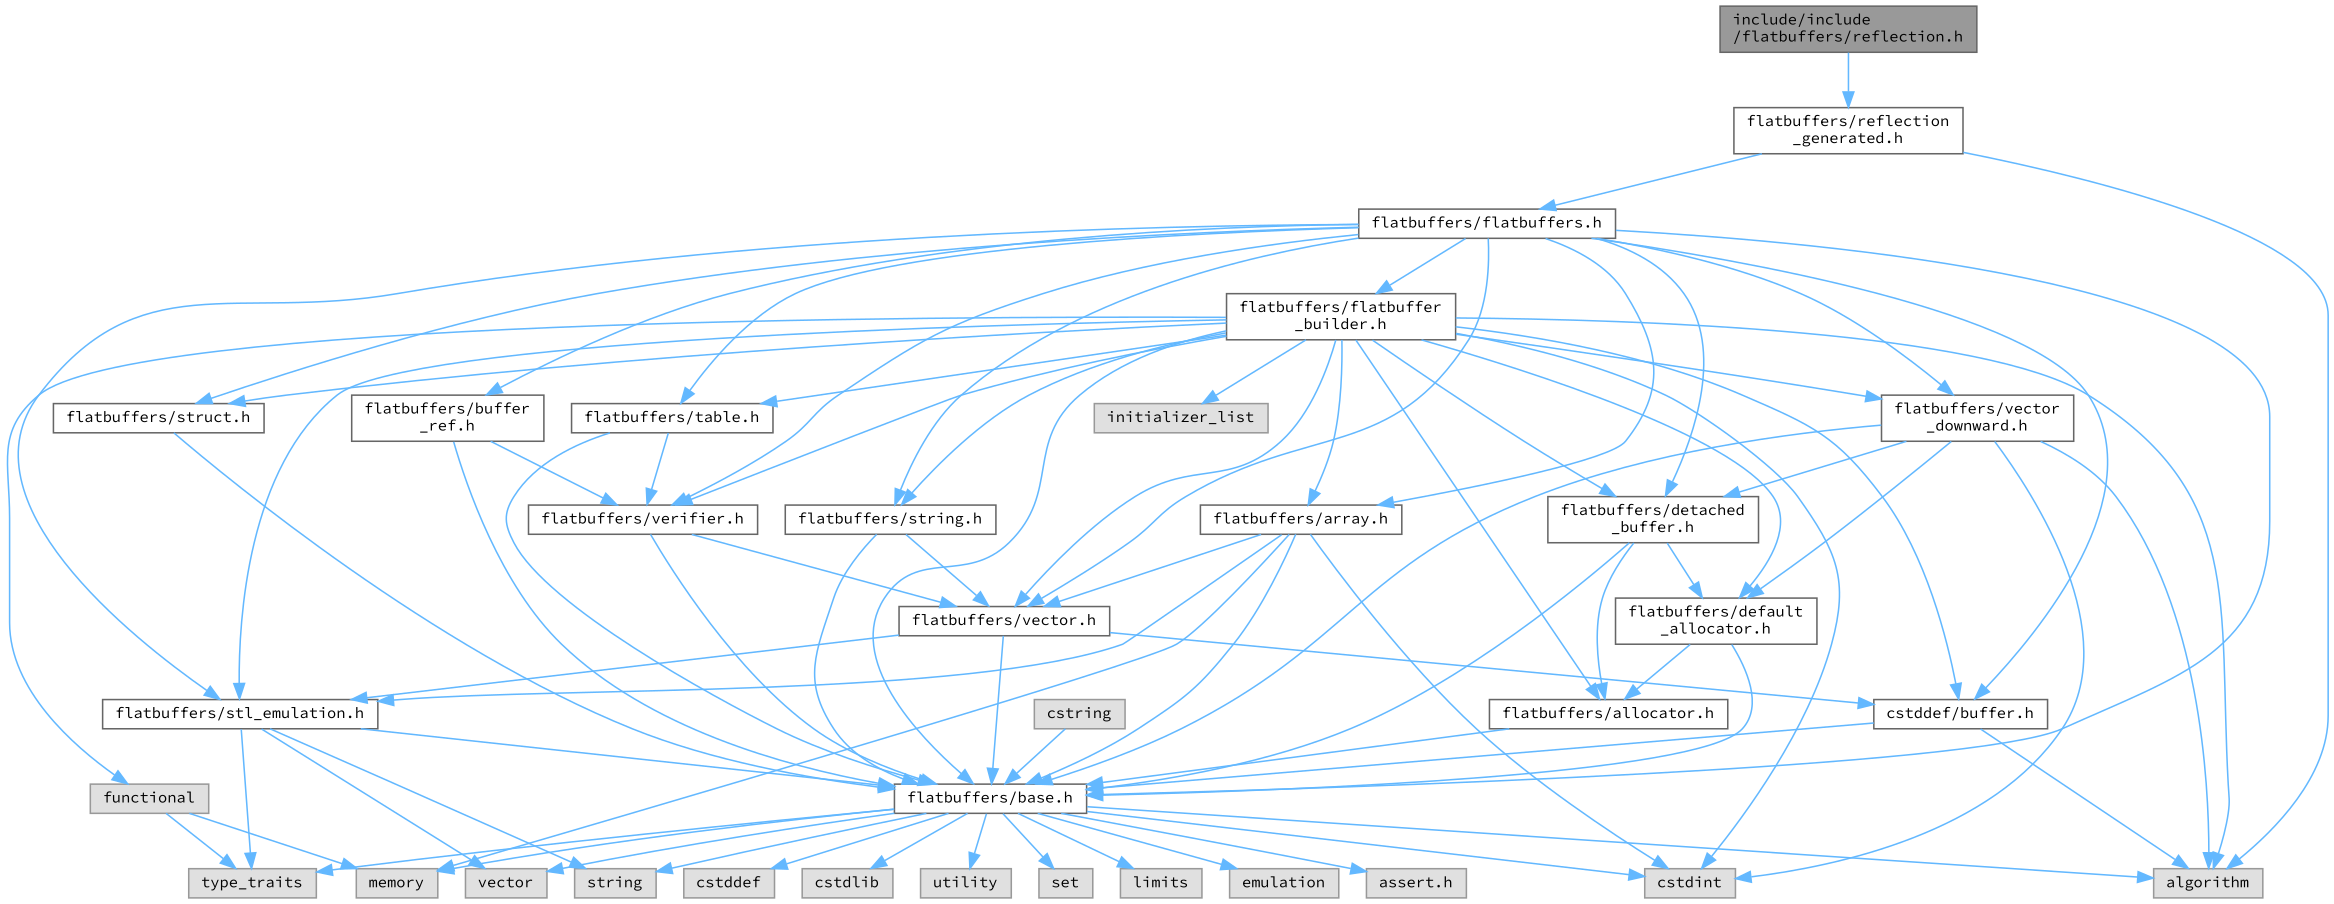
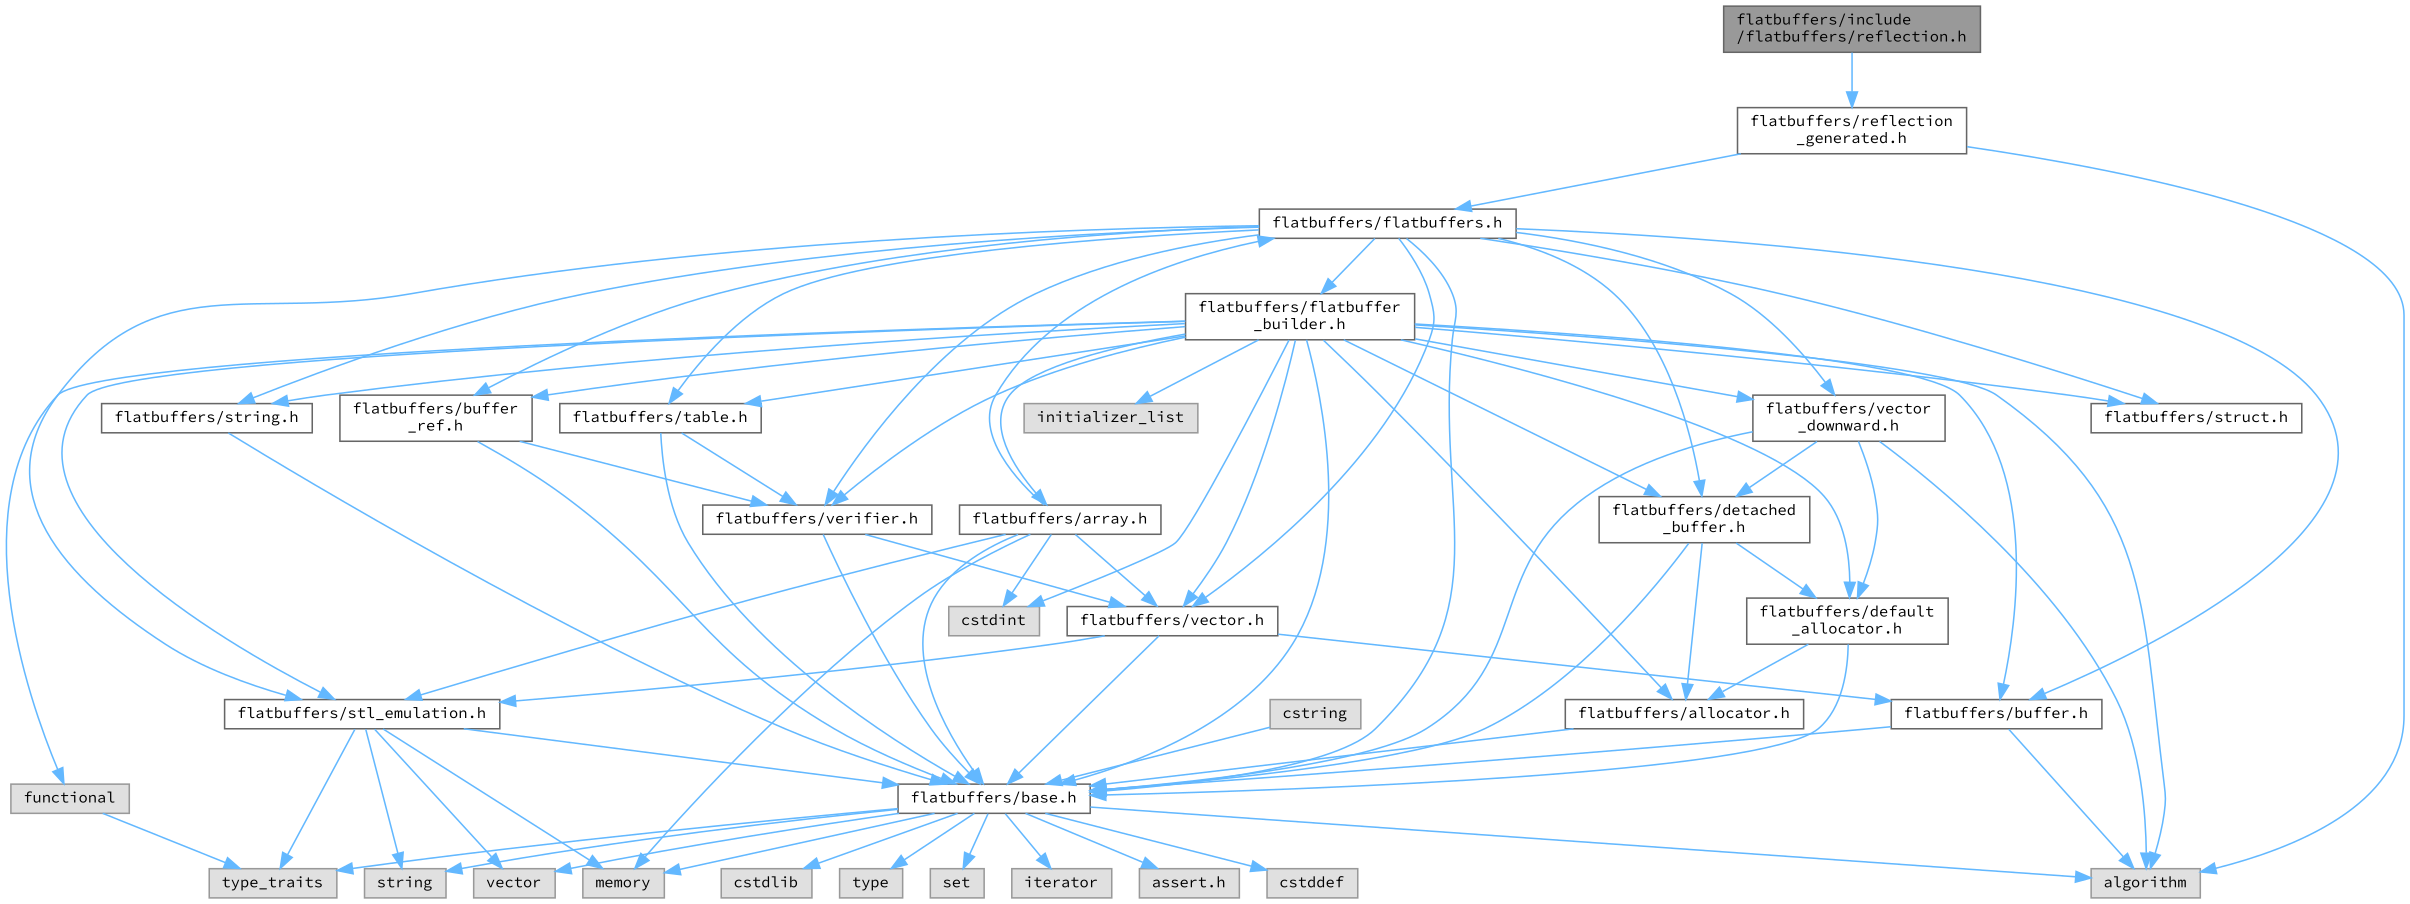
node "include/include /flatbuffers/reflection.h": label "include/include /flatbuffers/reflection.h" -> "flatbuffers/include /flatbuffers/reflection.h"
edge "flatbuffers/flatbuffer _builder.h" -> "flatbuffers/buffer _ref.h": added
edge "flatbuffers/flatbuffers.h" -> "flatbuffers/array.h": reversed
edge "flatbuffers/string.h" -> "flatbuffers/vector.h": removed
edge "flatbuffers/struct.h" -> "flatbuffers/base.h": removed
node "cstddef/buffer.h": label "cstddef/buffer.h" -> "flatbuffers/buffer.h"
edge "flatbuffers/vector _downward.h" -> "cstdint": removed
edge "functional" -> "memory": now "flatbuffers/stl_emulation.h" -> "memory"
edge "flatbuffers/base.h" -> "cstdint": removed
node "utility": label "utility" -> "type"
node "limits": removed
node "emulation": label "emulation" -> "iterator"
